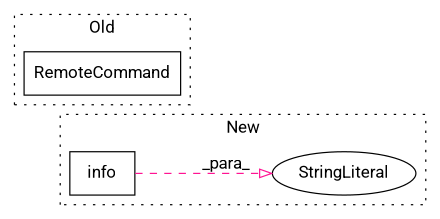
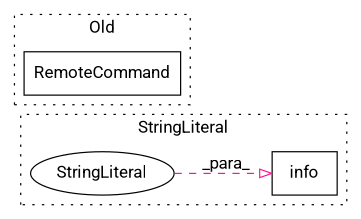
cluster "New": label "New" -> "StringLiteral"
edge "info" -> "StringLiteral": reversed
